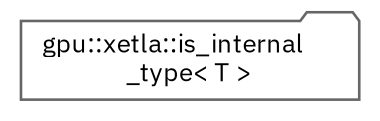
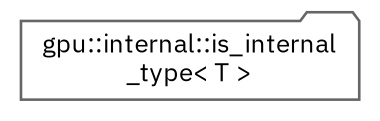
node "gpu::xetla::is_internal _type< T >": label "gpu::xetla::is_internal _type< T >" -> "gpu::internal::is_internal _type< T >"
